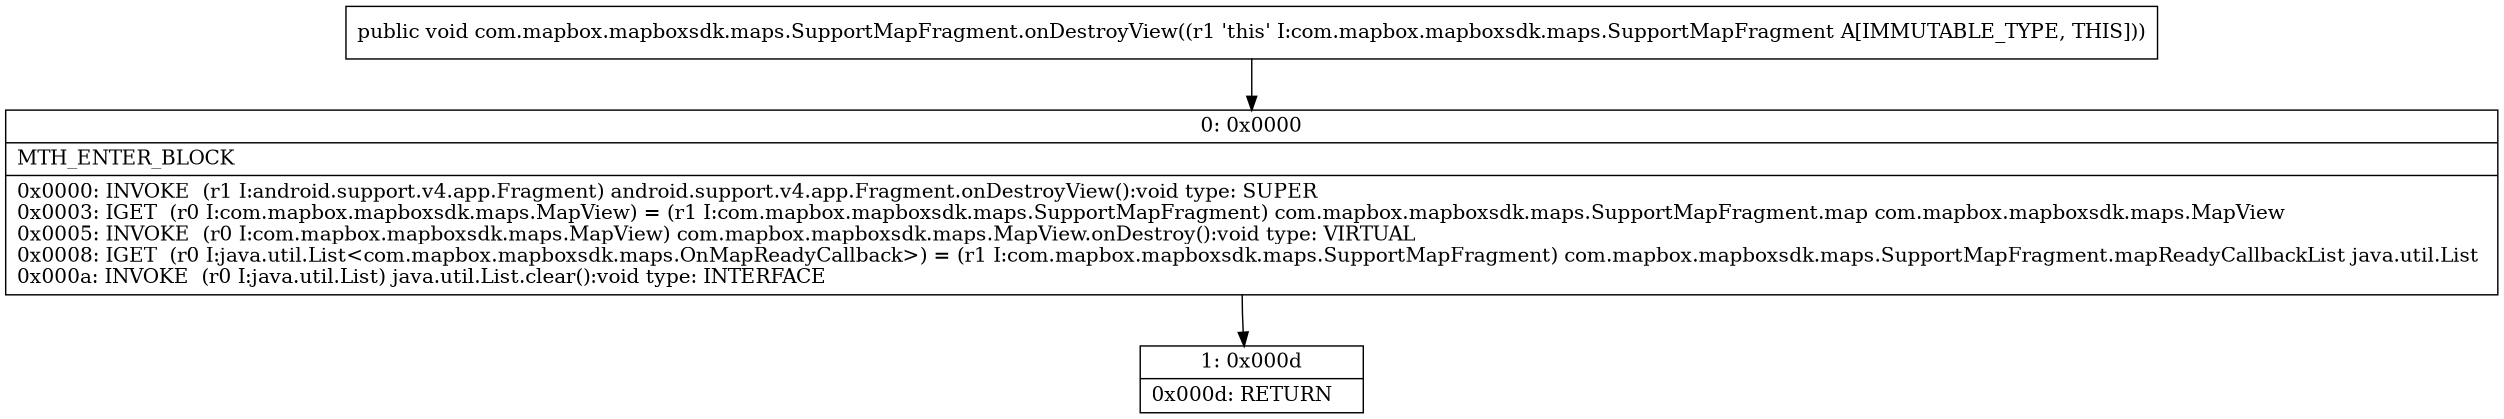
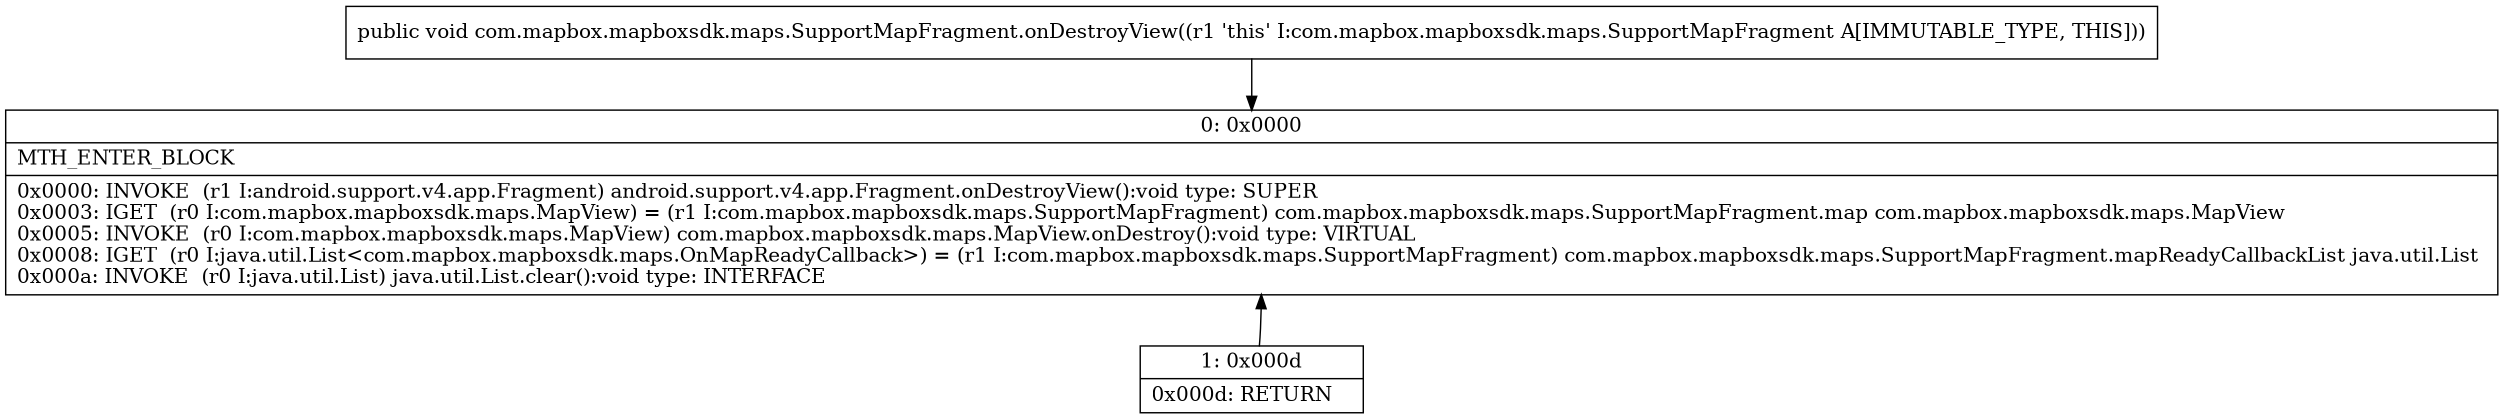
edge "0: 0x0000" -> "1: 0x000d": reversed
